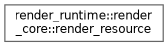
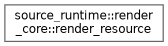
node "render_runtime::render _core::render_resource": label "render_runtime::render _core::render_resource" -> "source_runtime::render _core::render_resource"
